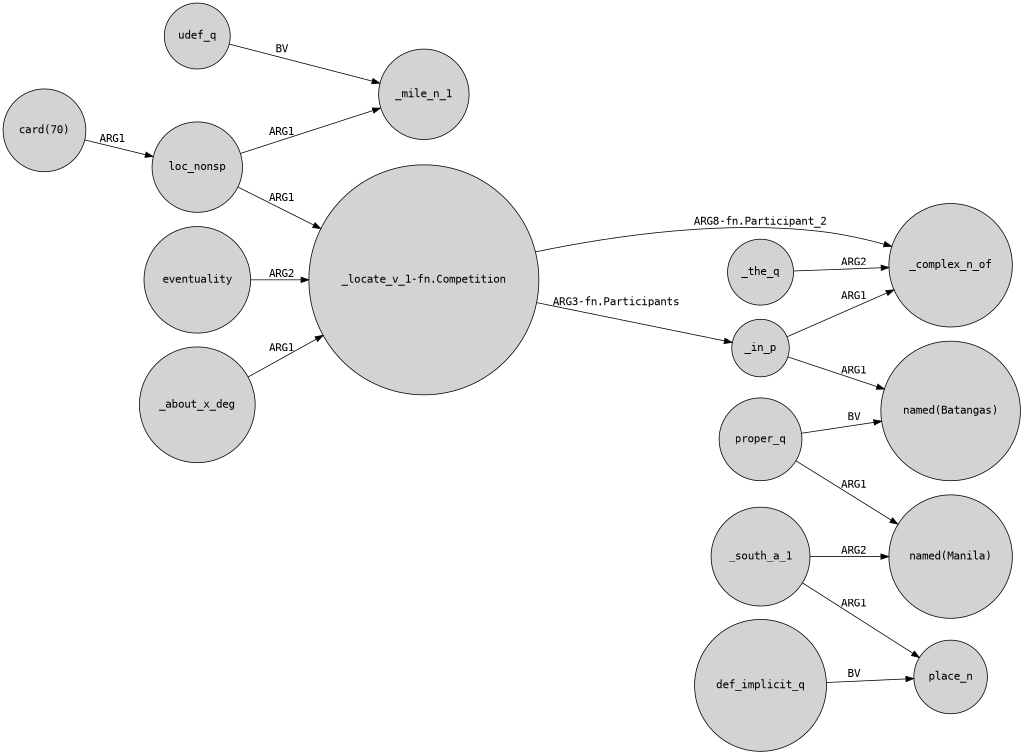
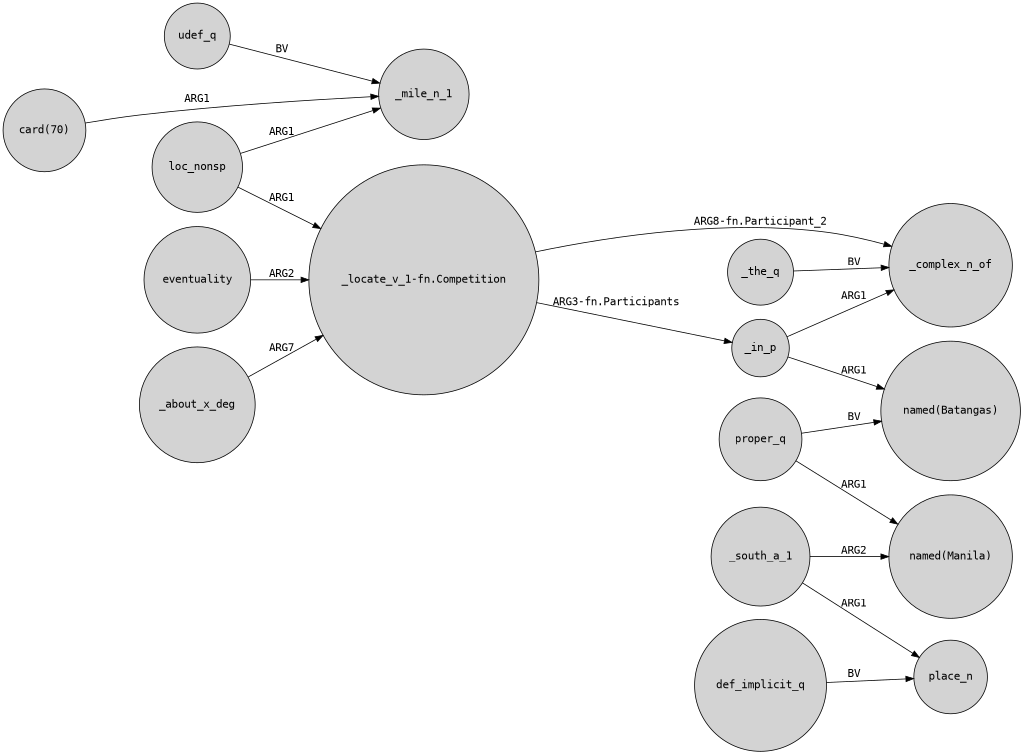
edge "card(70)" -> "loc_nonsp": now "card(70)" -> "_mile_n_1"
edge "_the_q" -> "_complex_n_of": label "ARG2" -> "BV"
edge "_about_x_deg" -> "_locate_v_1-fn.Competition": label "ARG1" -> "ARG7"
